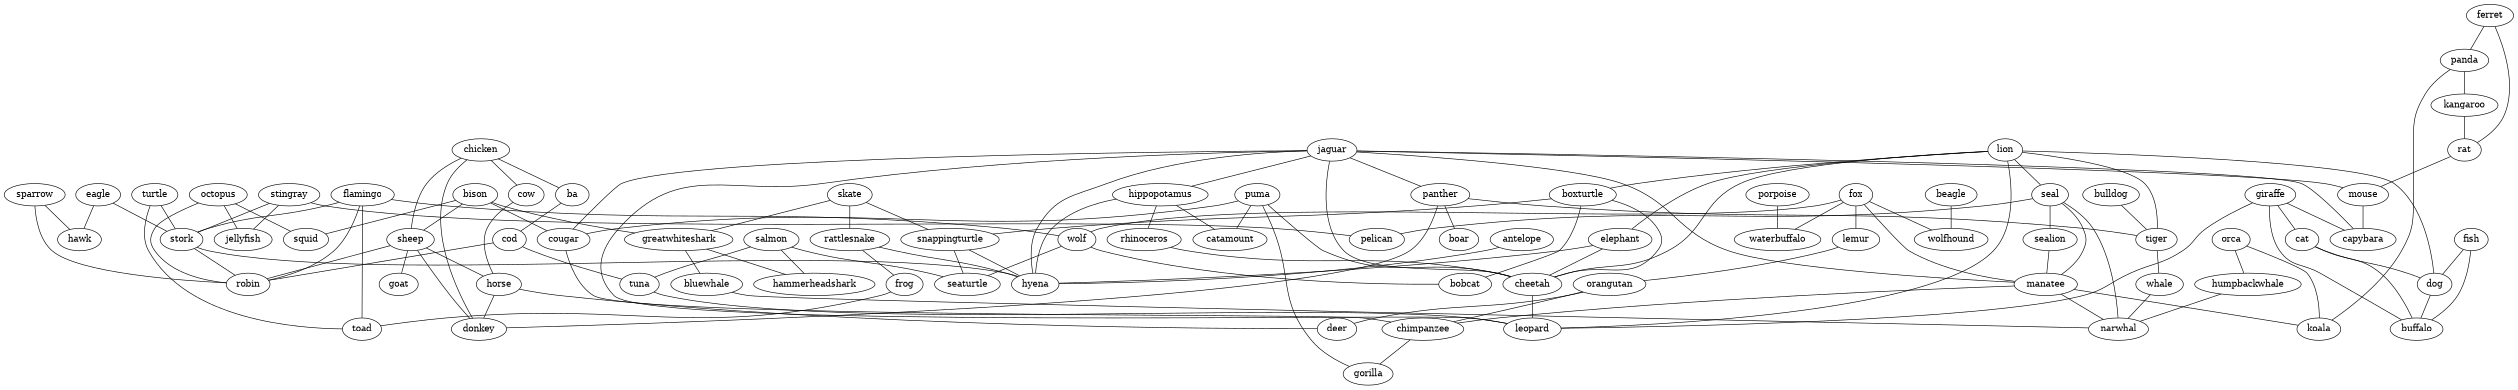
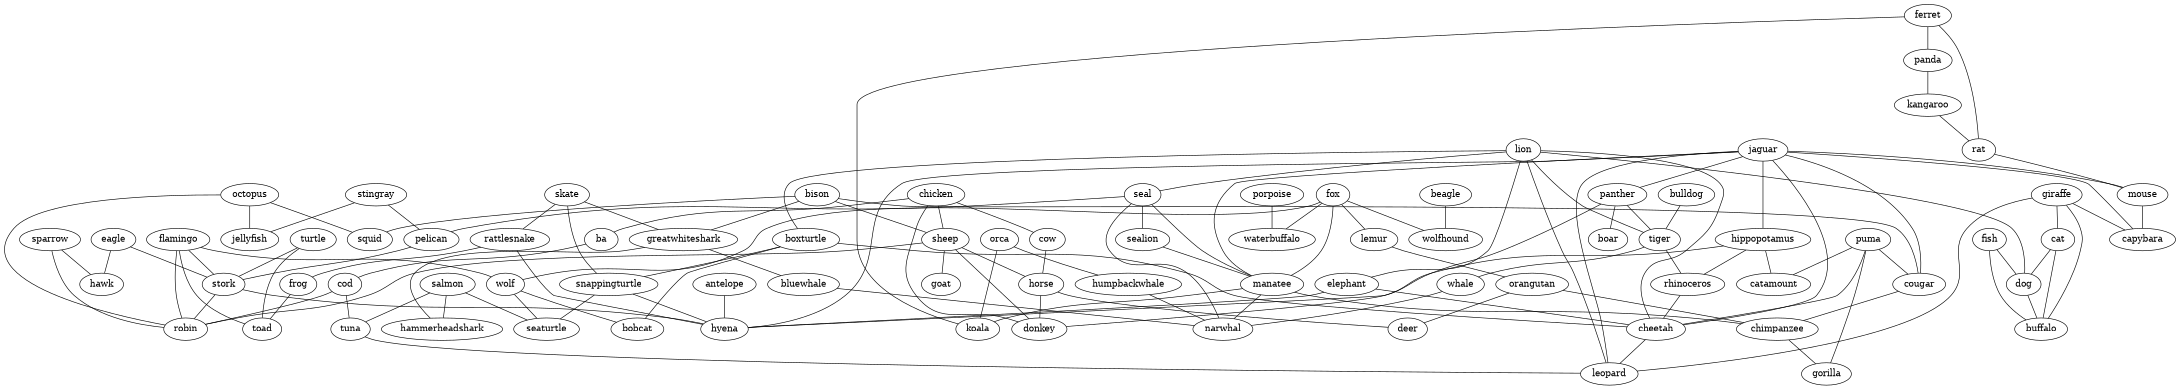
edge "panda" -- "koala": now "ferret" -- "koala"
edge "stingray" -- "stork": now "pelican" -- "stork"
edge "tiger" -- "rhinoceros": added
